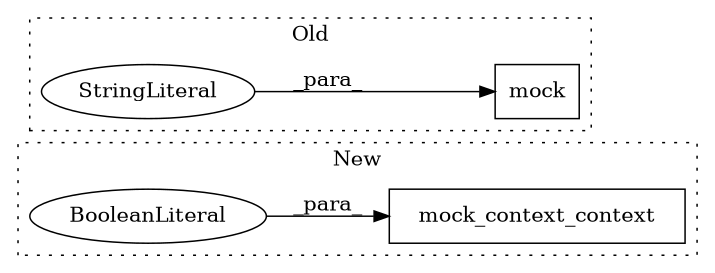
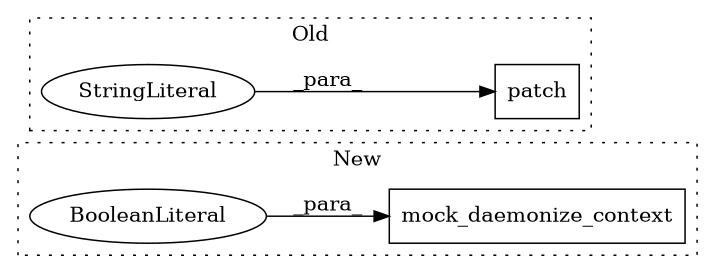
node "mock": label "mock" -> "patch"
node "mock_context_context": label "mock_context_context" -> "mock_daemonize_context"
